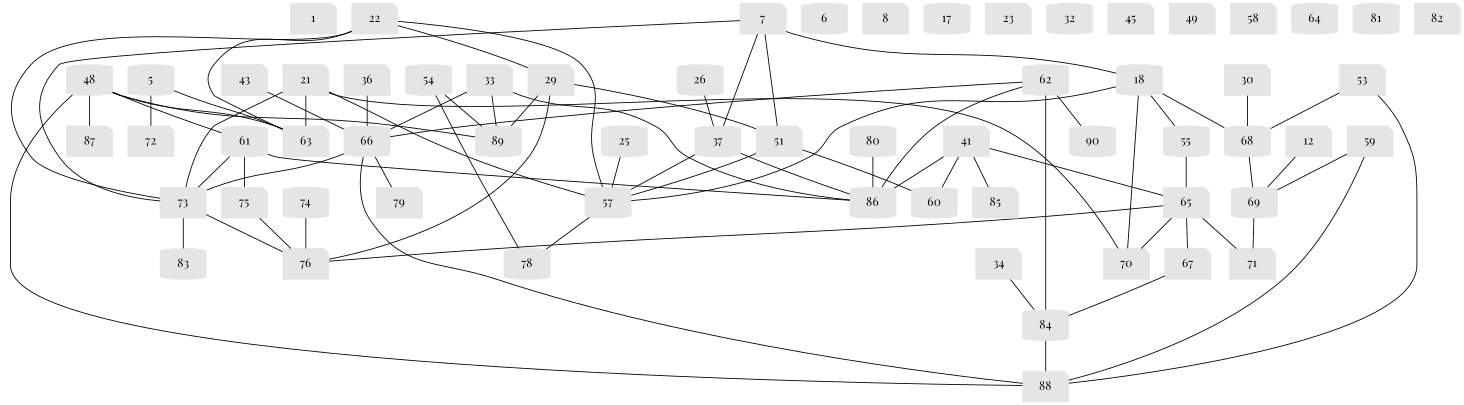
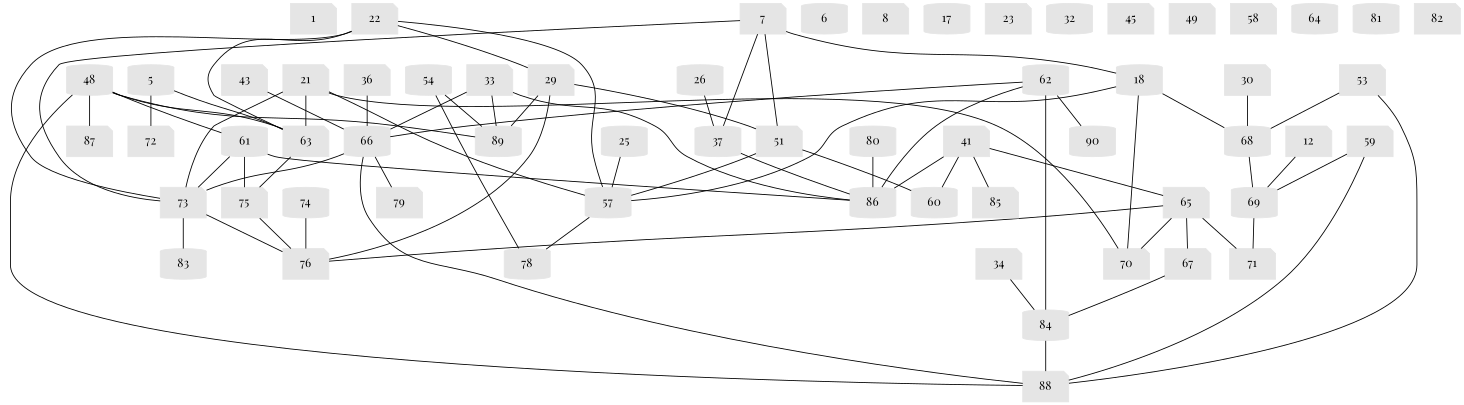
node "55": removed
edge "63" -- "75": added
edge "37" -- "57": removed
